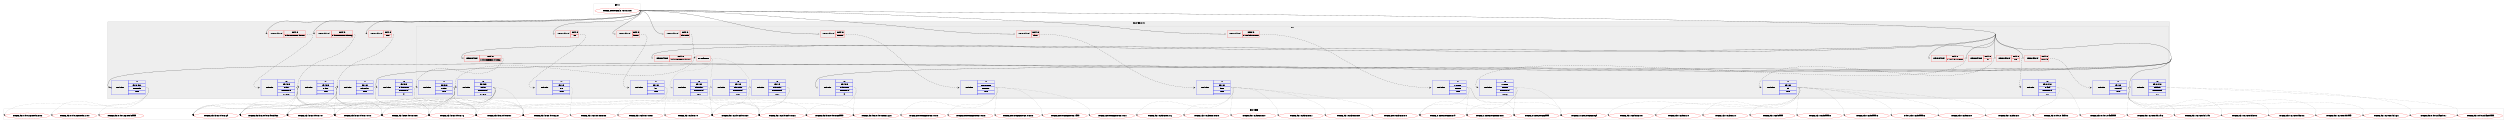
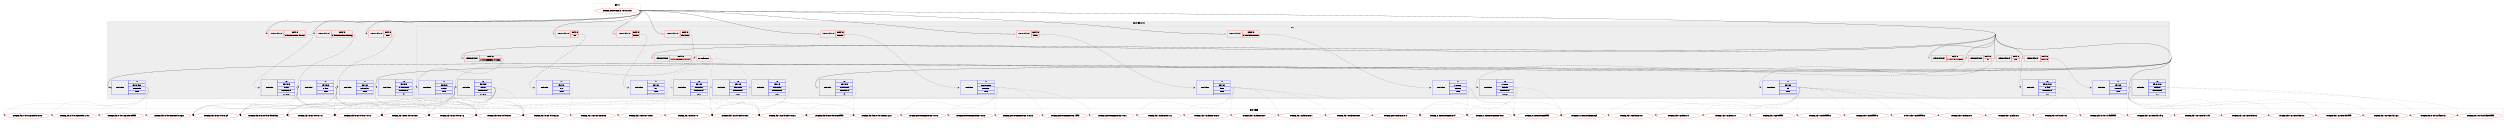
node "portage://dev-python/setuptools-40.6.3": added
node "portage://dev-python/pyGPG-0.2": label "portage://dev-python/pyGPG-0.2" -> "portage://dev-python/dev-0.2"
